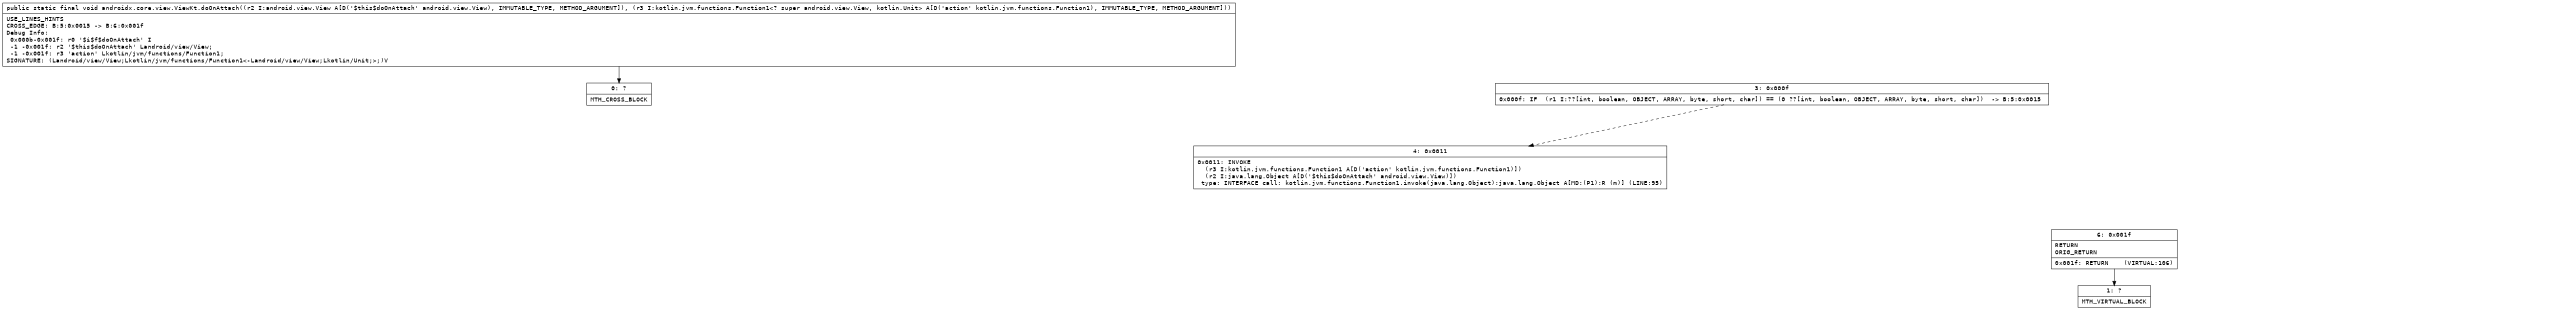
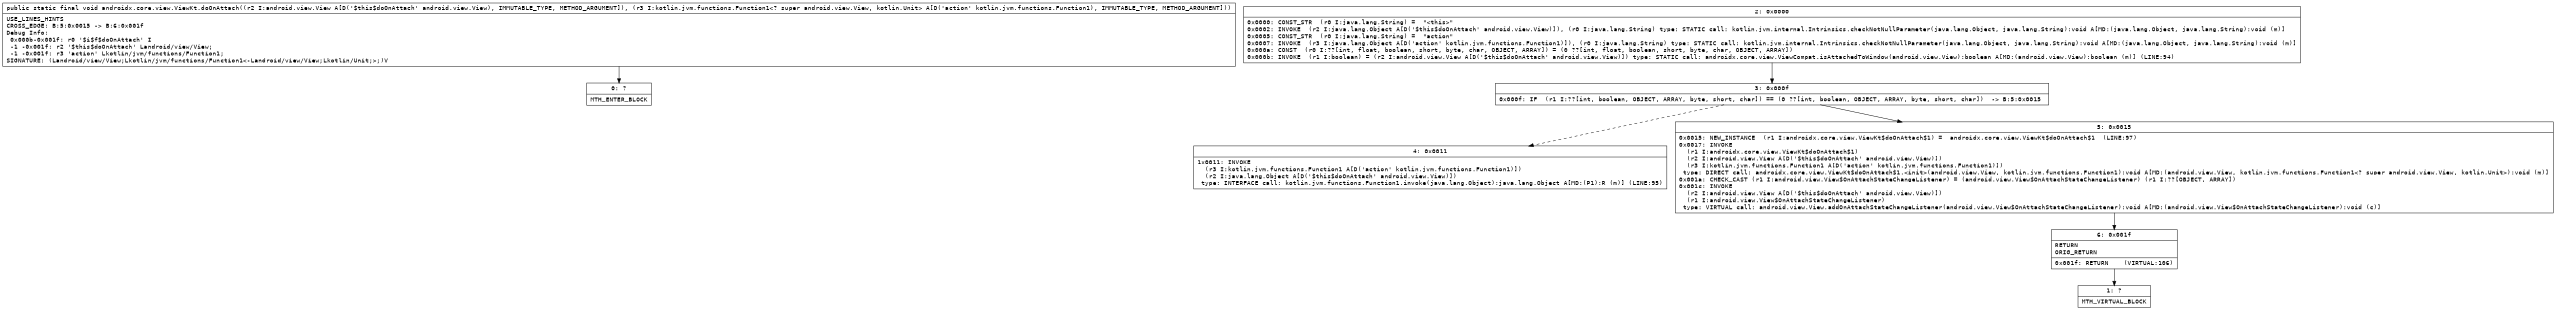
node "2: 0x0000": added
node "0: ?": text "MTH_CROSS_BLOCK" -> "MTH_ENTER_BLOCK"
node "4: 0x0011": text "0x0011: INVOKE" -> "1x0011: INVOKE"
node "5: 0x0015": added
